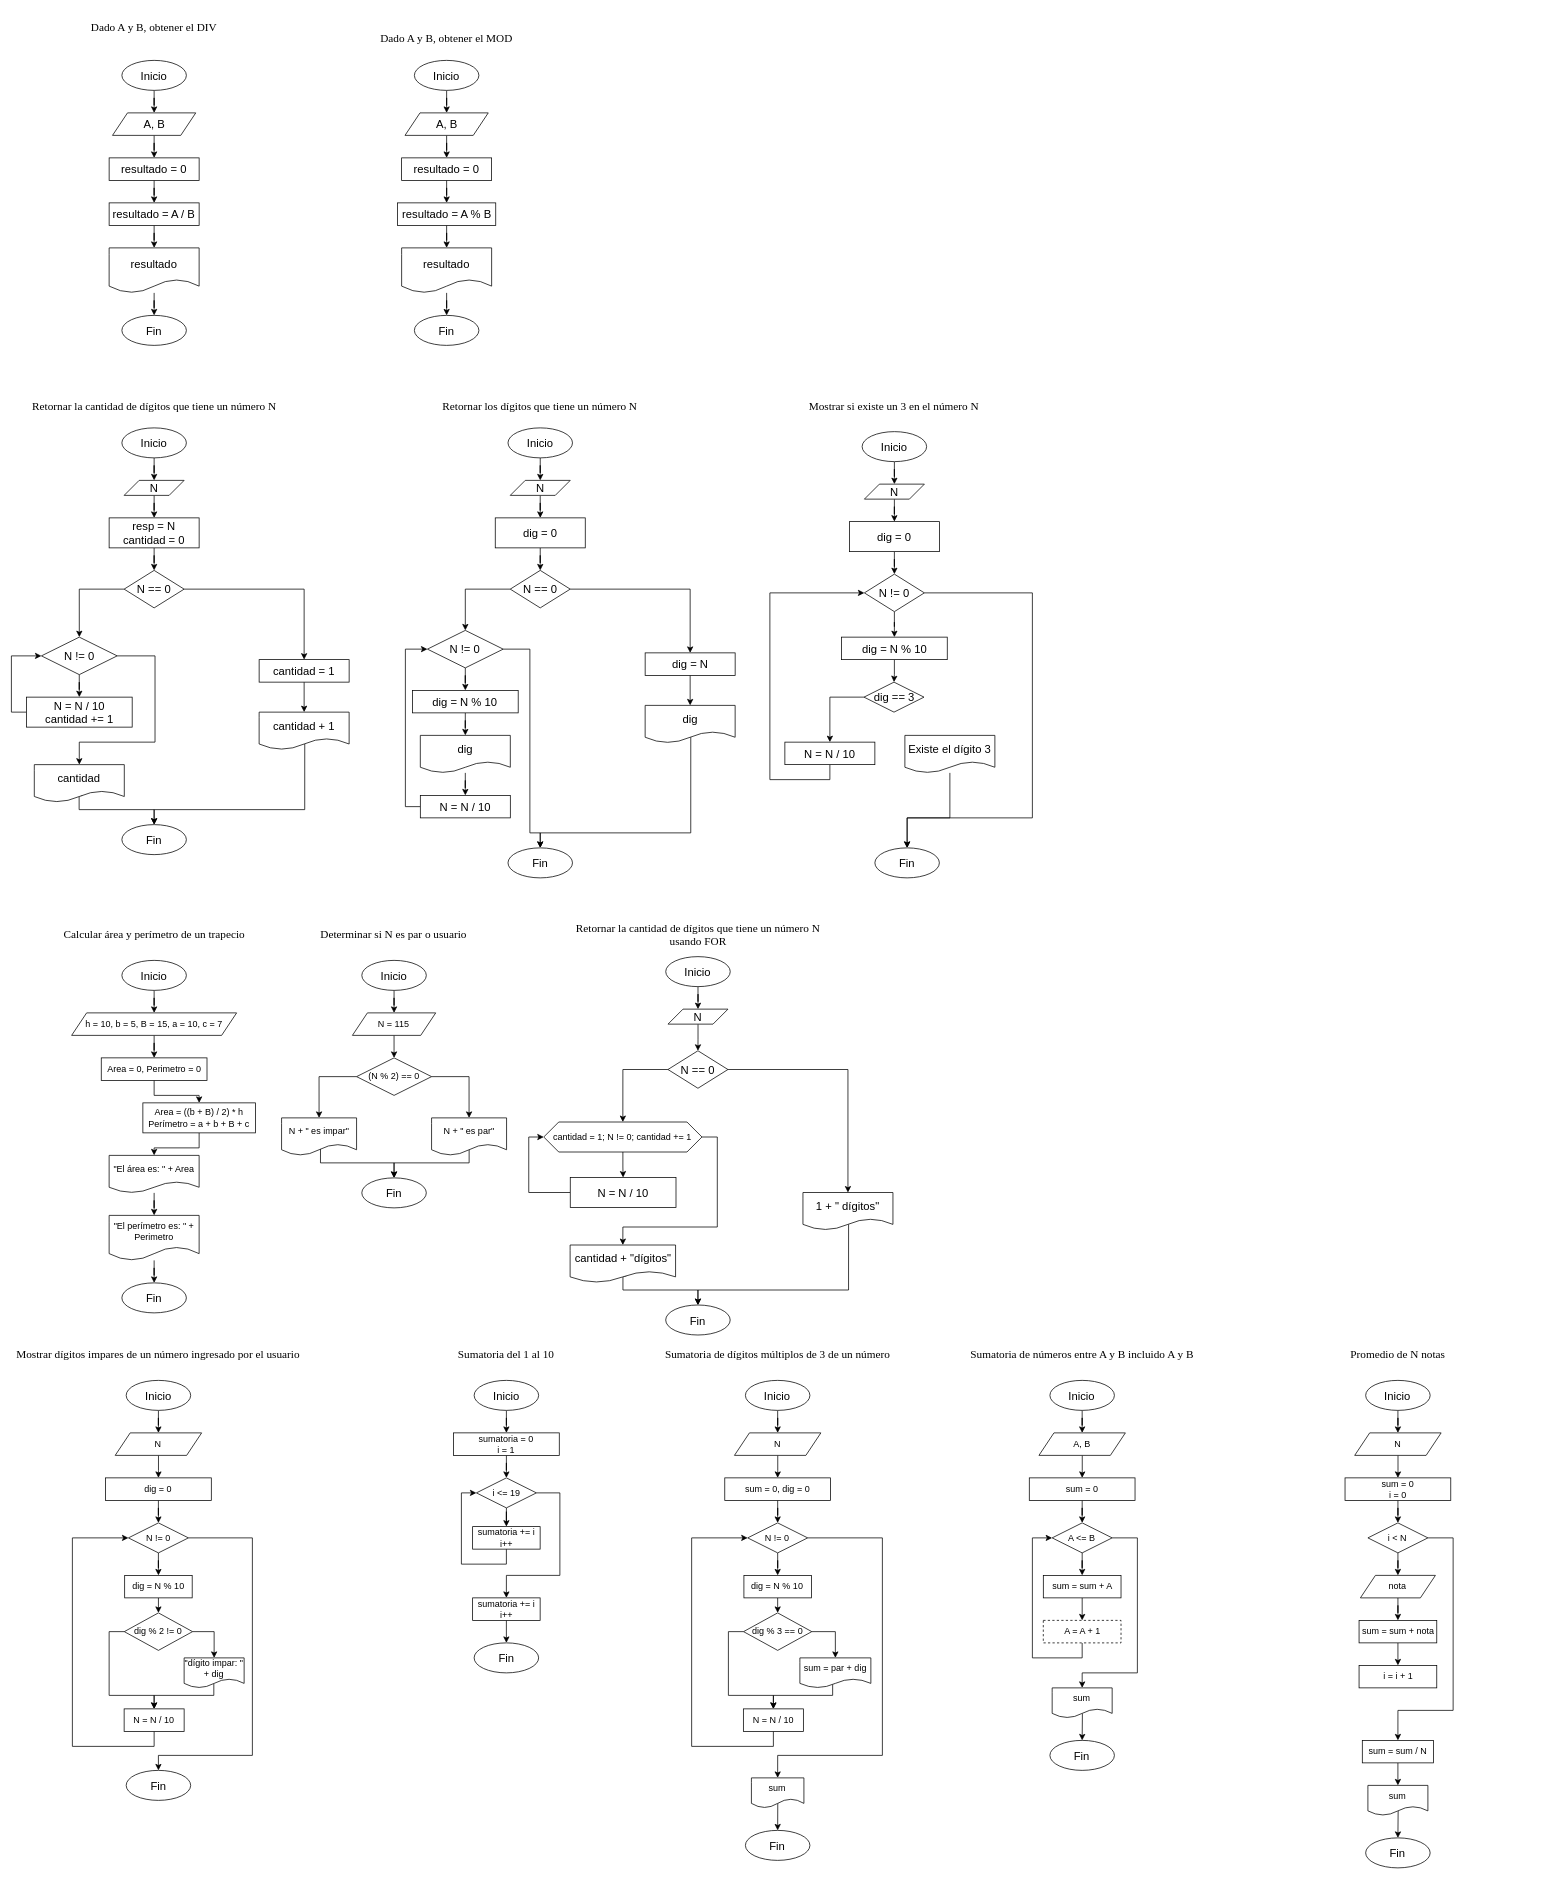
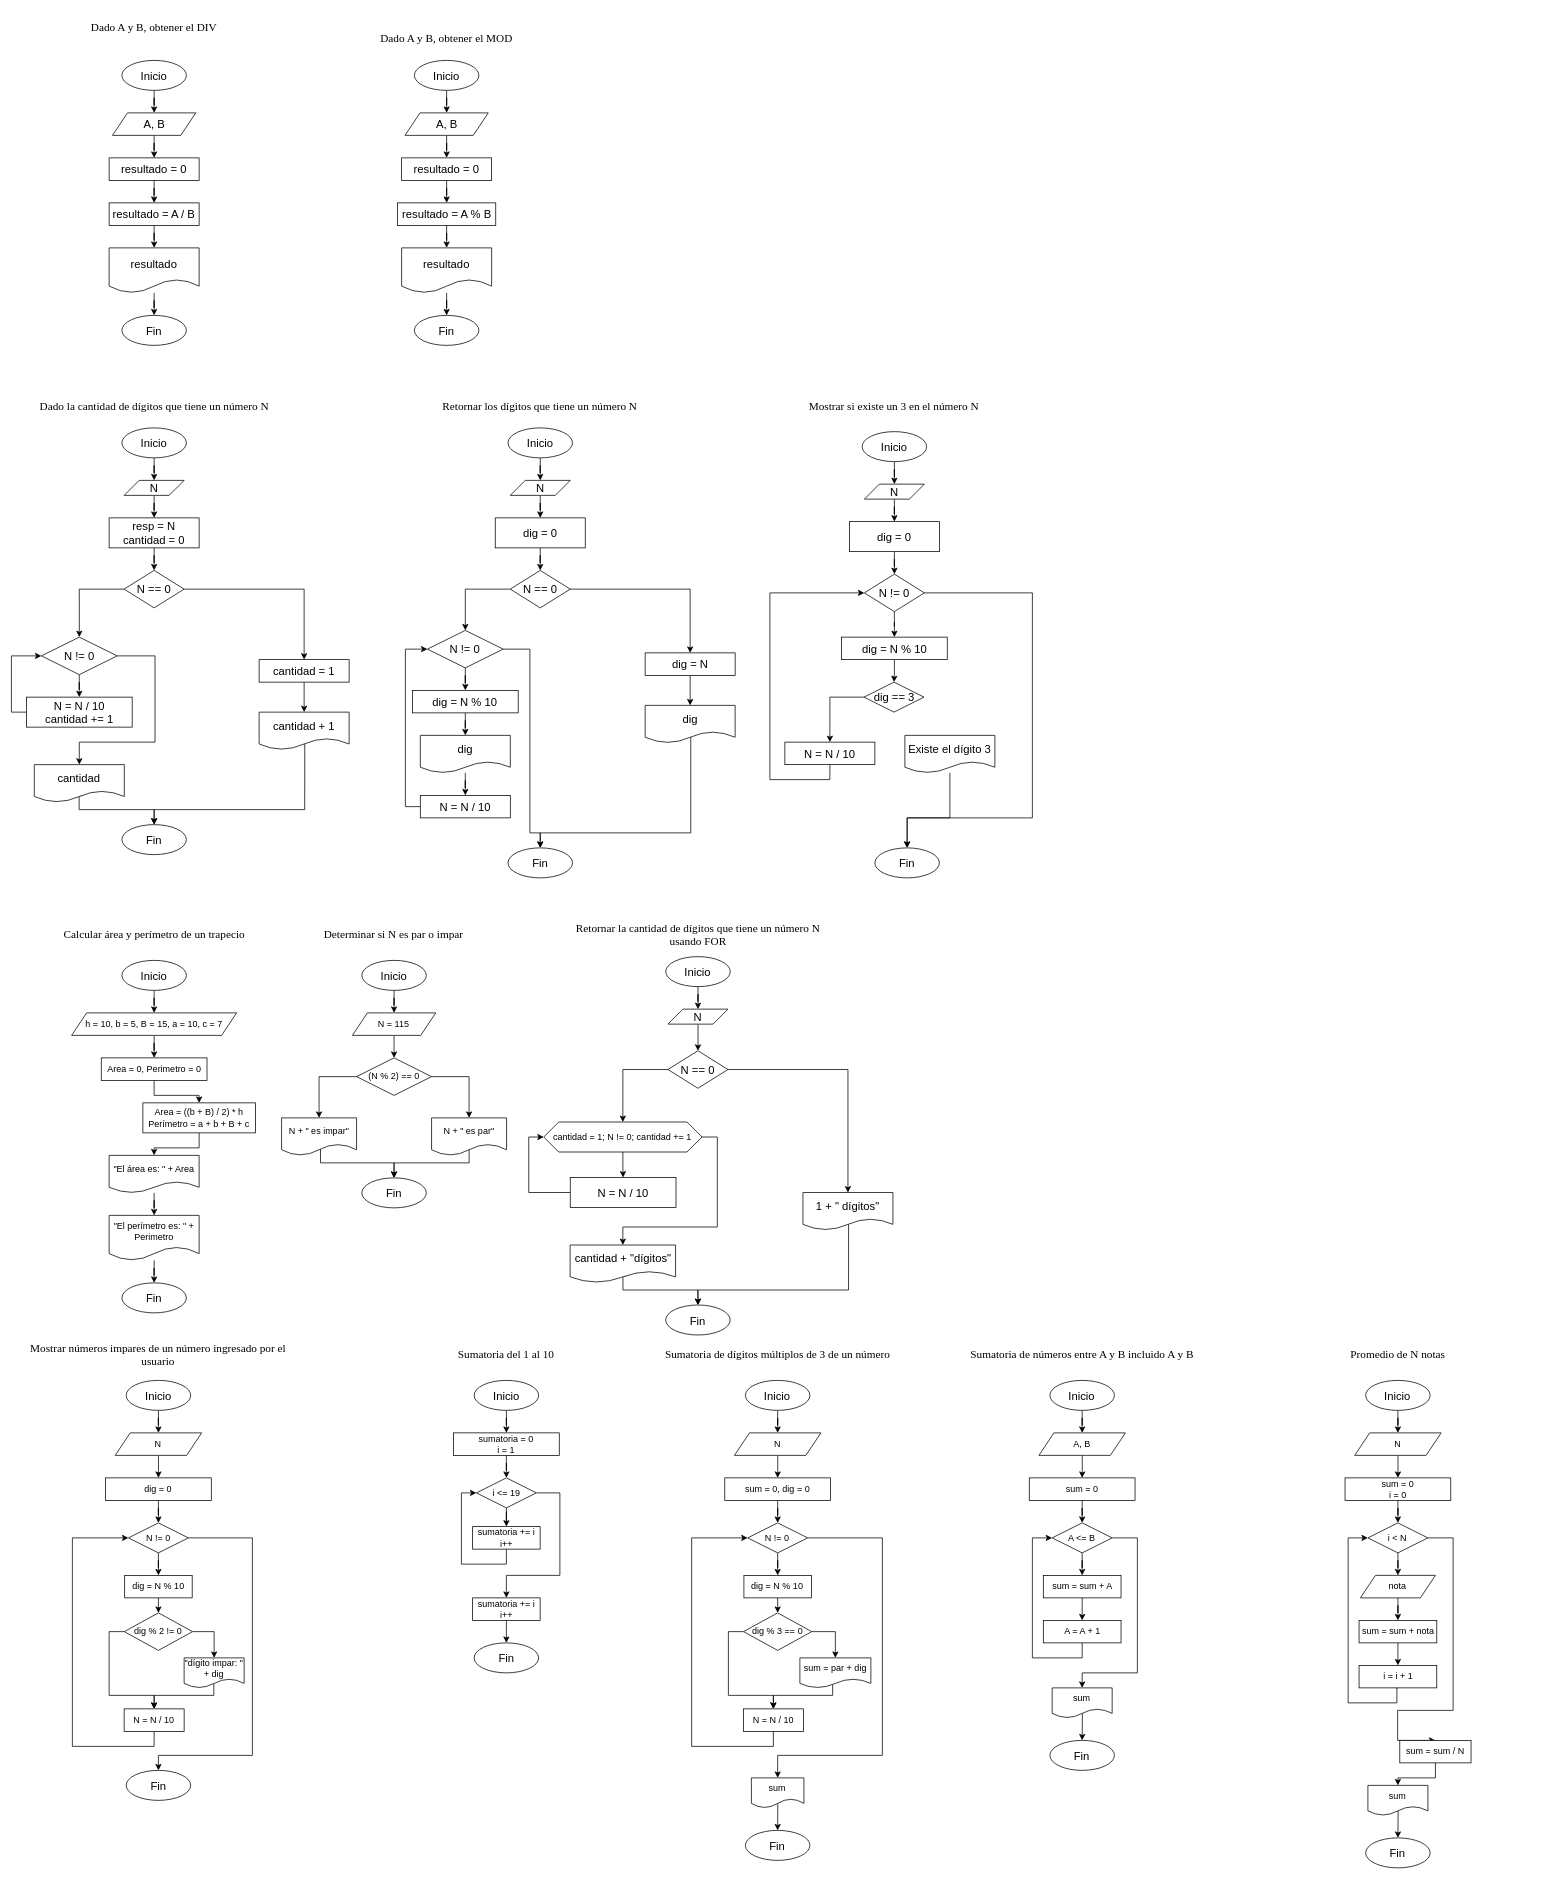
node "Retornar la cantidad de dígitos que tiene un número N": label "Retornar la cantidad de dígitos que tiene un número N" -> "Dado la cantidad de dígitos que tiene un número N"
node "Determinar si N es par o usuario": label "Determinar si N es par o usuario" -> "Determinar si N es par o impar"
node "Mostrar dígitos impares de un número ingresado por el usuario": label "Mostrar dígitos impares de un número ingresado por el usuario" -> "Mostrar números impares de un número ingresado por el usuario"
node "A = A + 1": style dashed -> solid
edge "i = i + 1" -> "i < N": added
node "sum = sum / N": moved (1398, 1752) -> (1435, 1752)
